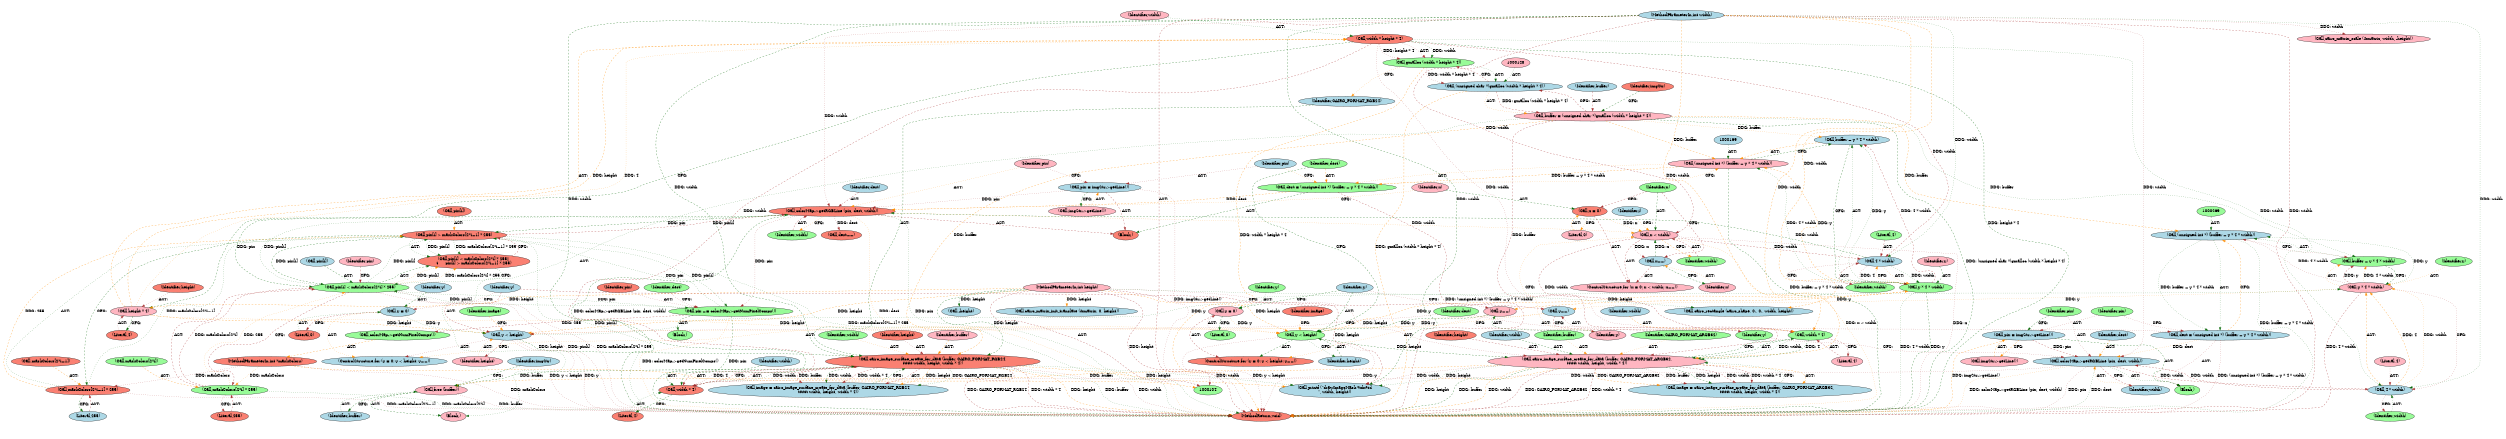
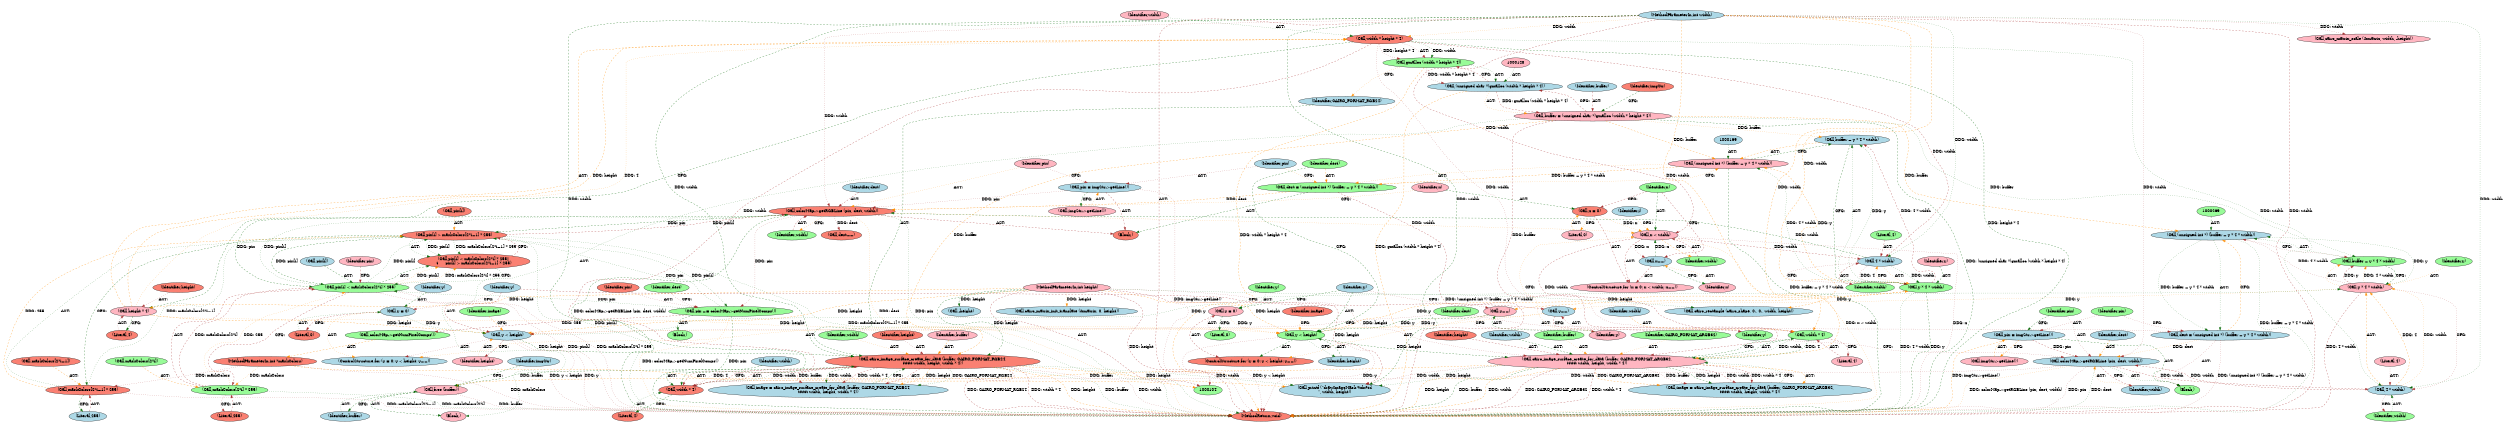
edge "(MethodParameterIn,int width)" -> "(Call,width * height * 4)": added, label "DDG: width"
edge "(Call,pix[i] < maskColors[2*i] * 255)" -> "(Call,pix += colorMap->getNumPixelComps())": removed, label "DDG: pix[i]"
